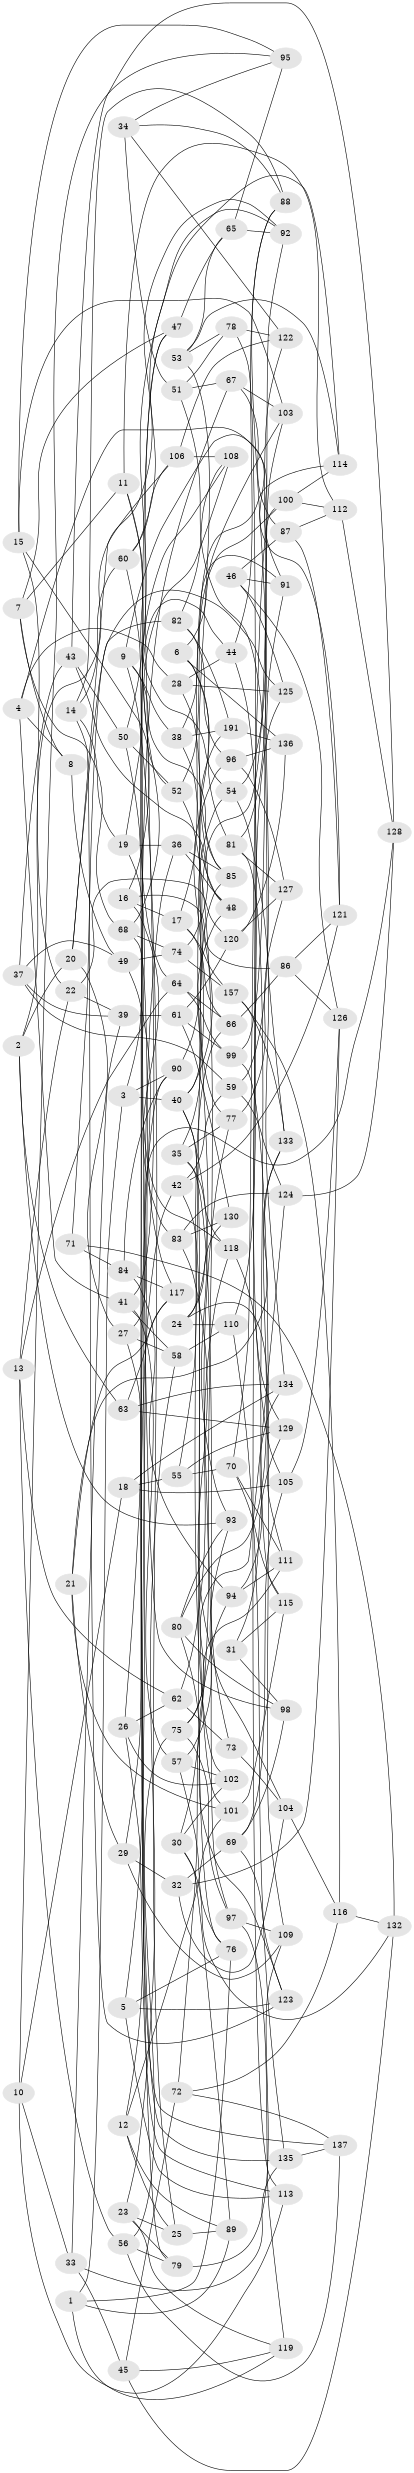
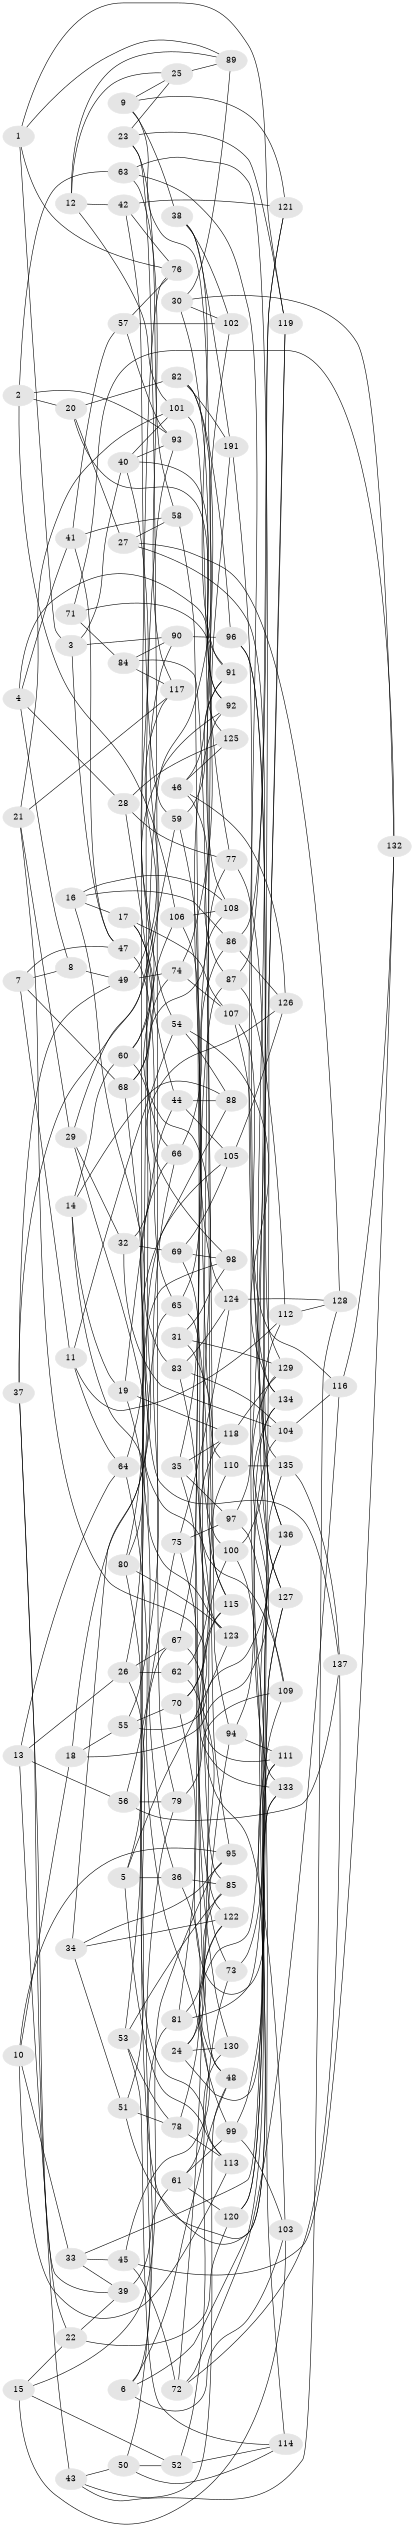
node "157": label "157" -> "107"
edge "125" -- "110": removed
edge "13" -- "62": now "13" -- "26"
